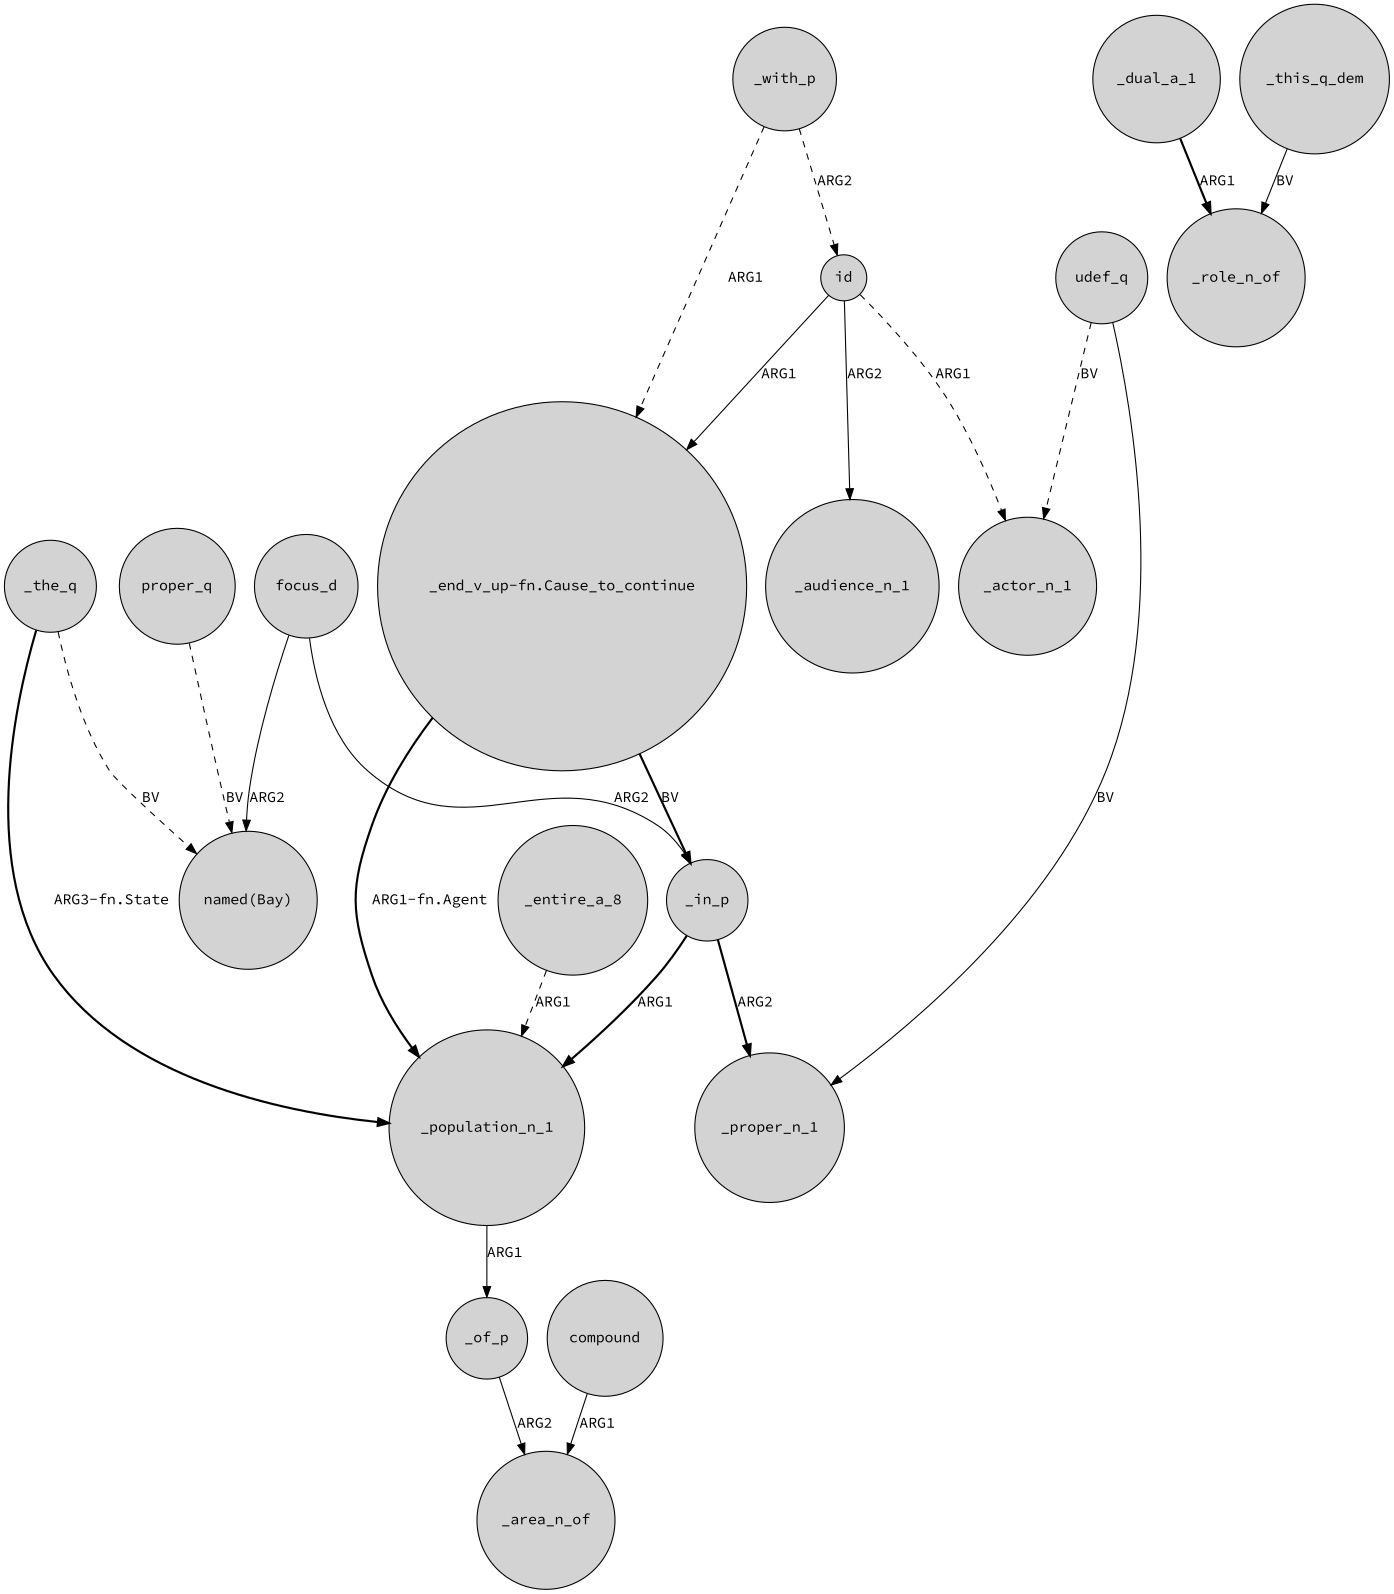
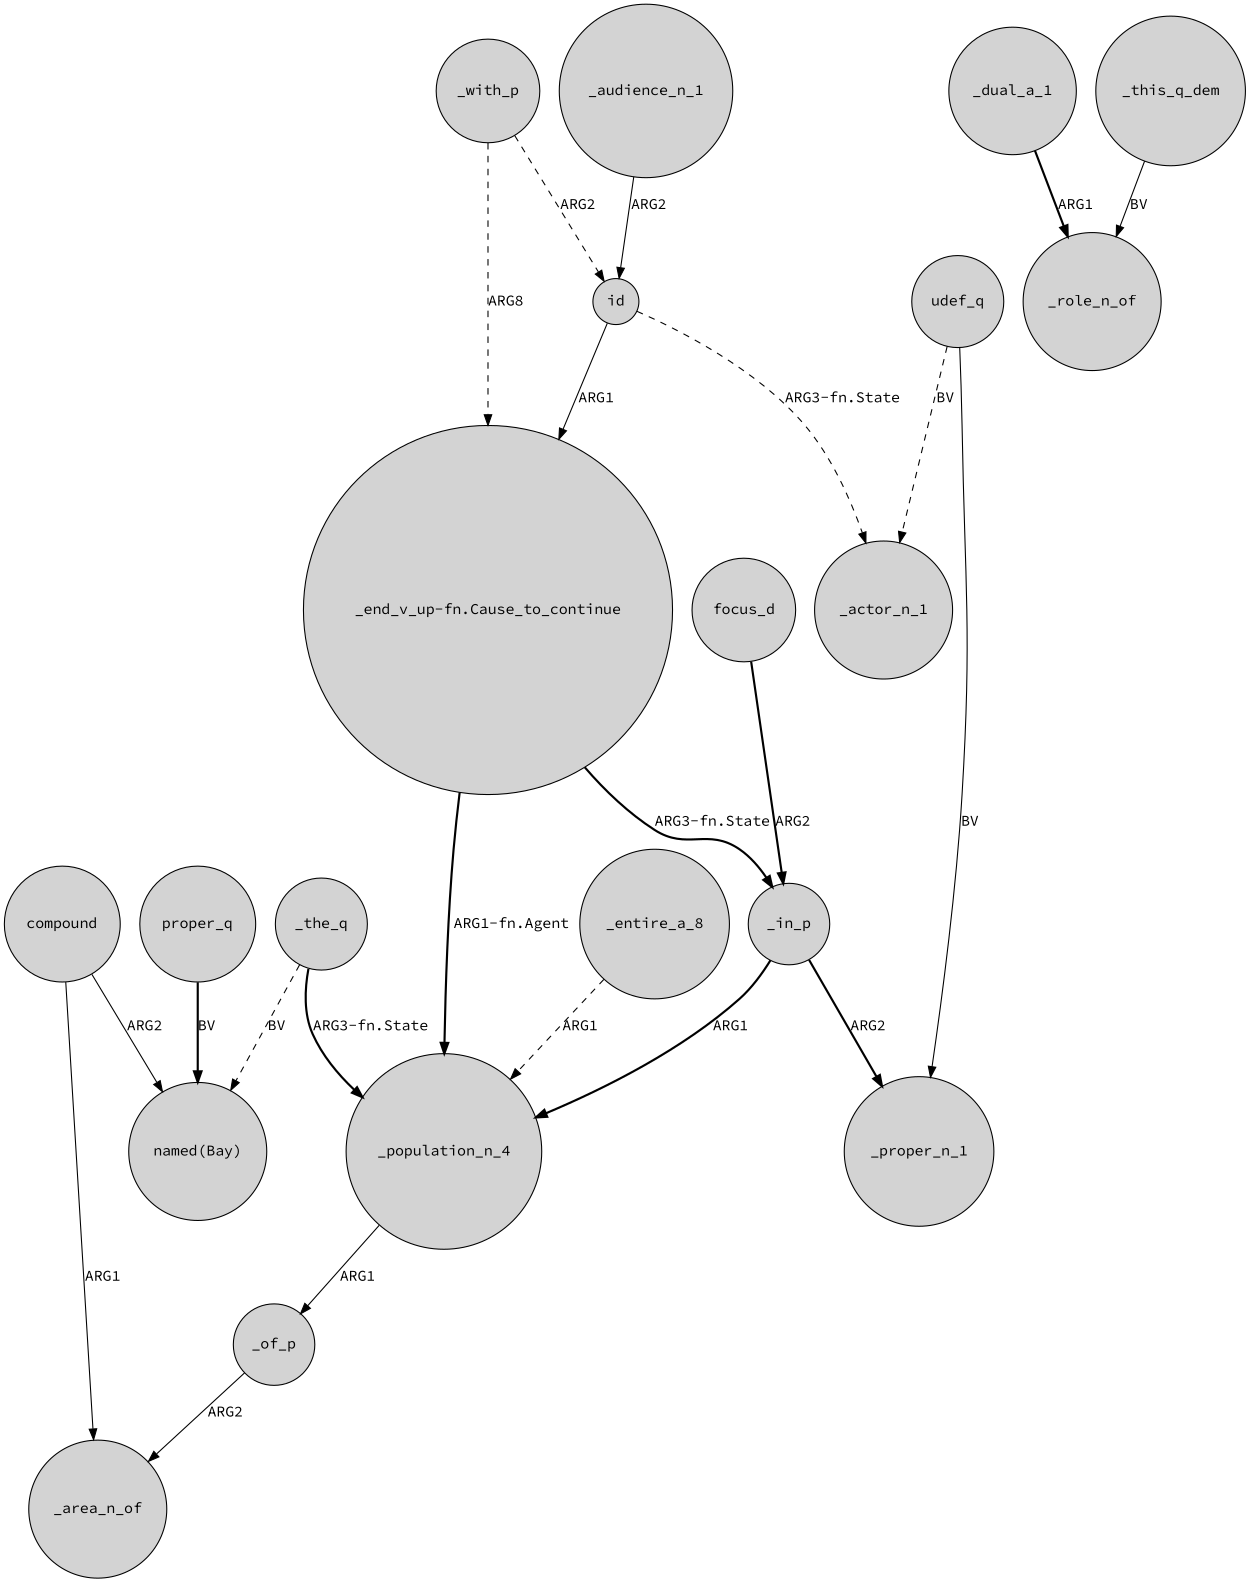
edge "_with_p" -> "_end_v_up-fn.Cause_to_continue": label "ARG1" -> "ARG8"
edge "id" -> "_actor_n_1": label "ARG1" -> "ARG3-fn.State"
edge "id" -> "_audience_n_1": reversed
edge "focus_d" -> "named(Bay)": now "compound" -> "named(Bay)"
edge "proper_q" -> "named(Bay)": style dashed -> bold
edge "_end_v_up-fn.Cause_to_continue" -> "_in_p": label "BV" -> "ARG3-fn.State"
edge "focus_d" -> "_in_p": style solid -> bold
node "_population_n_1": label "_population_n_1" -> "_population_n_4"
